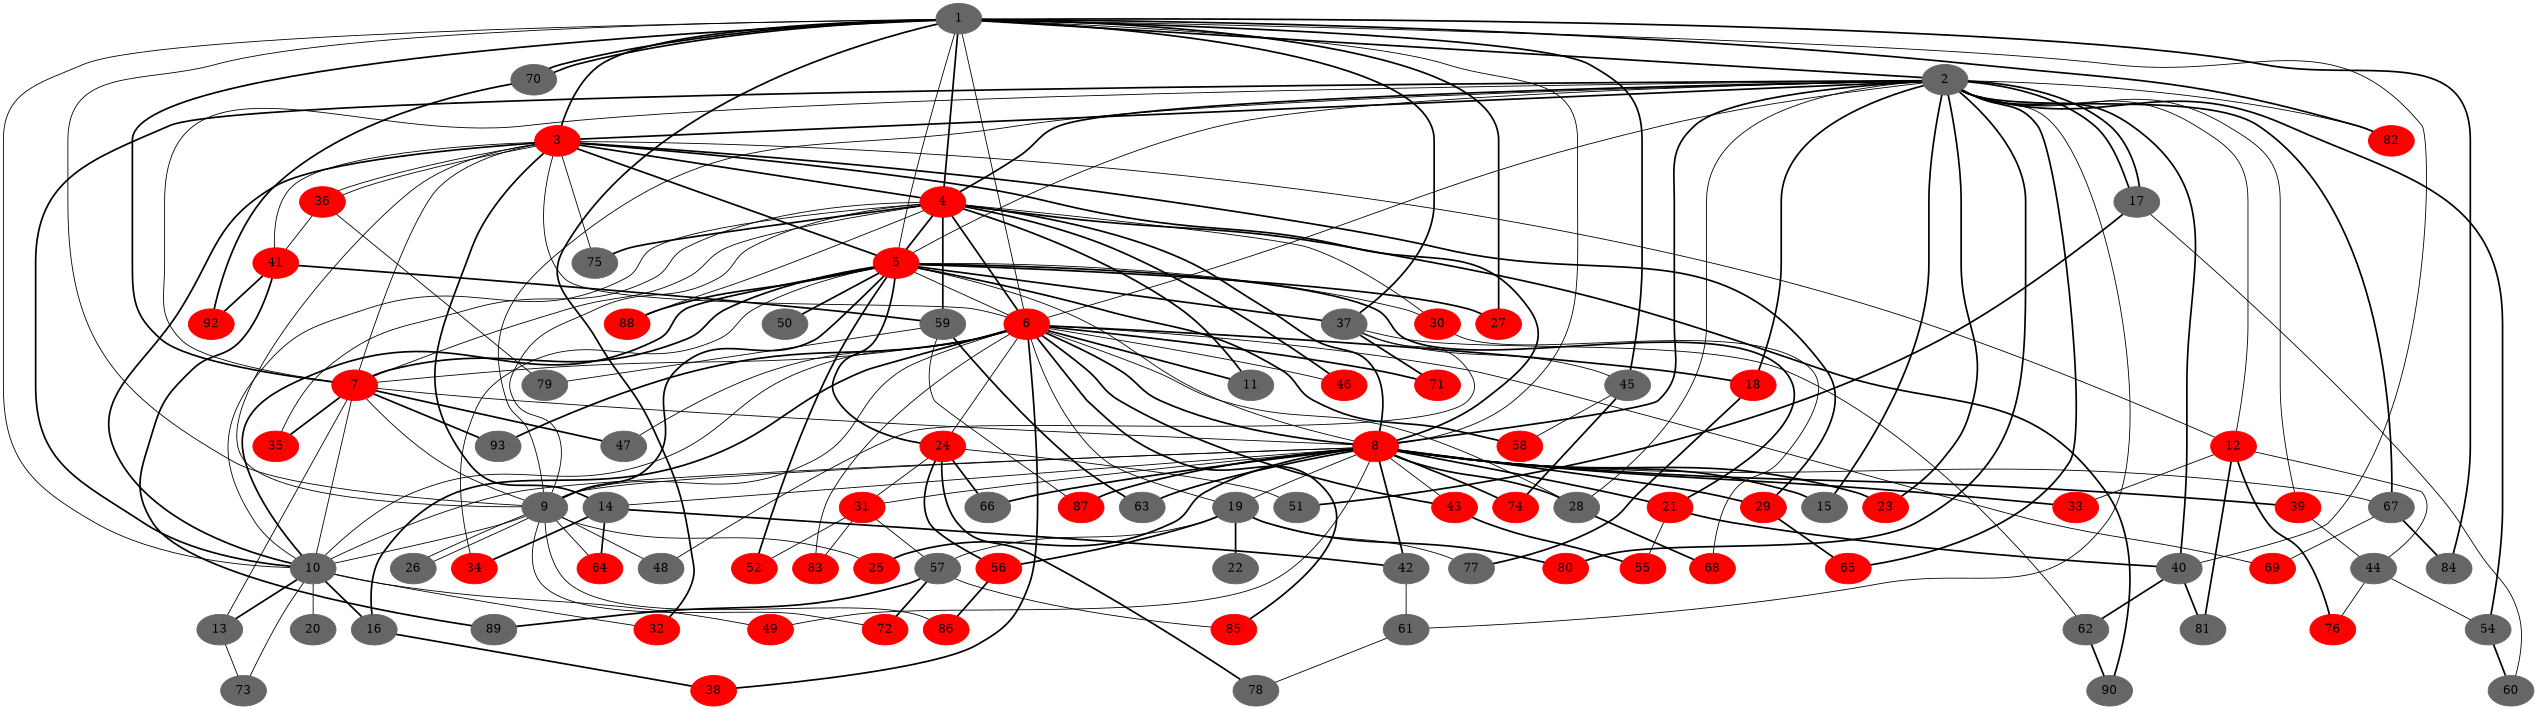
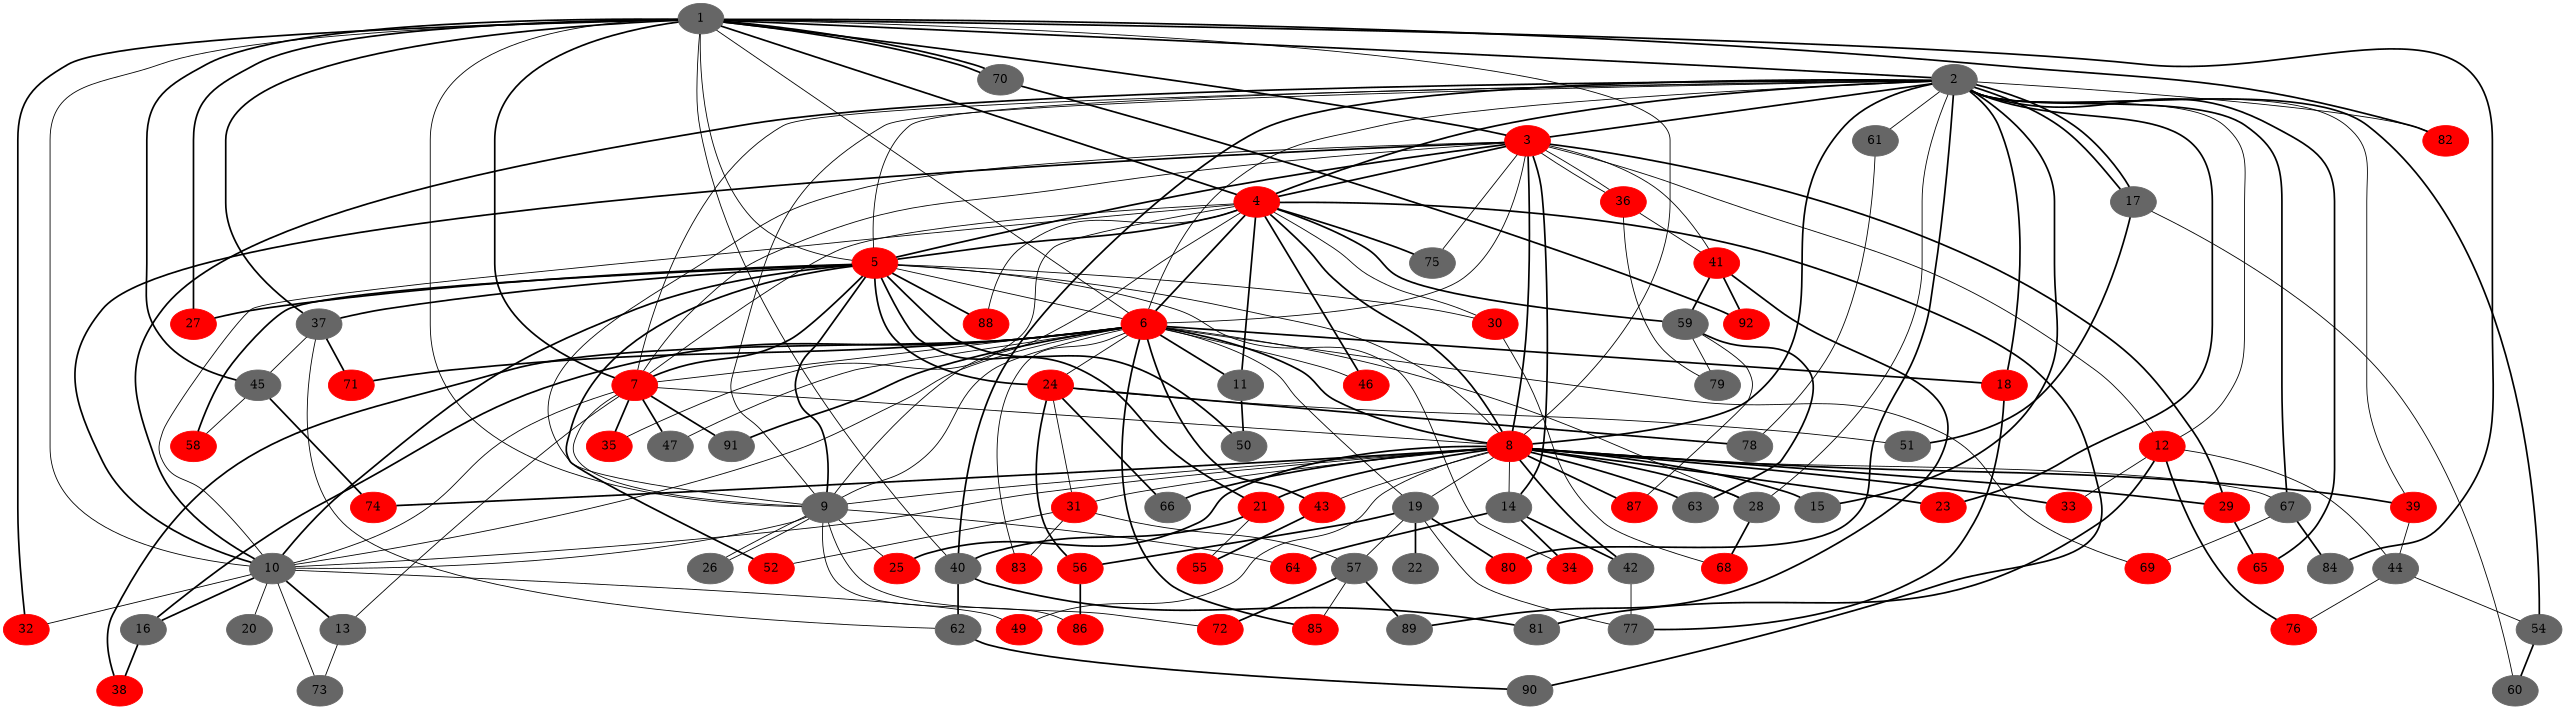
edge "11" -- "50": added
node "93": label "93" -> "91"
node "48": removed
edge "42" -- "61": now "42" -- "77"
